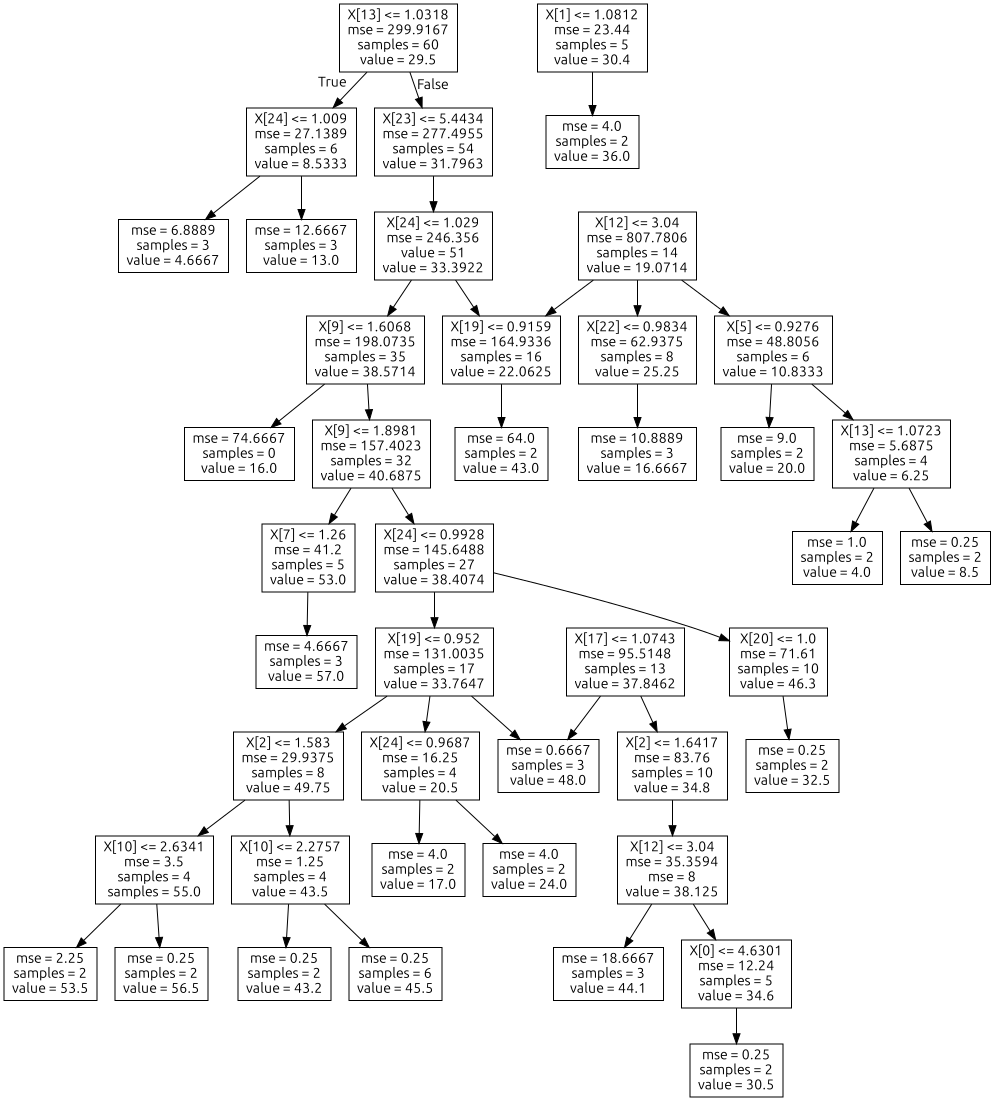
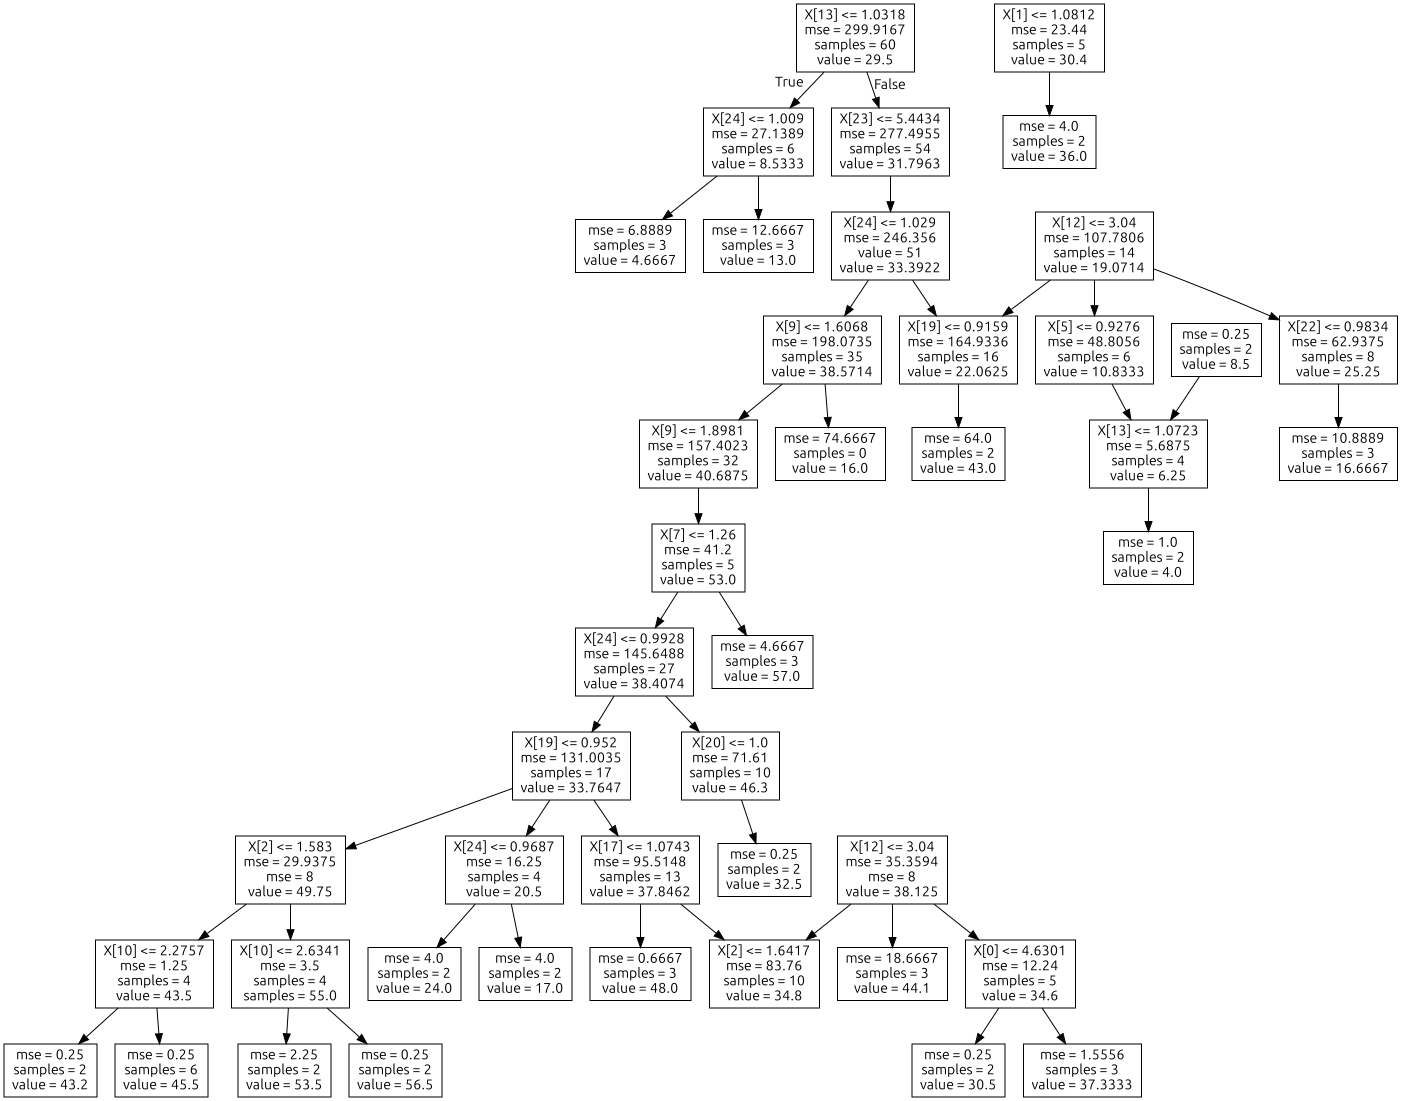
node "X[12] <= 3.04 mse = 807.7806 samples = 14 value = 19.0714": label "X[12] <= 3.04 mse = 807.7806 samples = 14 value = 19.0714" -> "X[12] <= 3.04 mse = 107.7806 samples = 14 value = 19.0714"
node "mse = 9.0 samples = 2 value = 20.0": removed
edge "X[9] <= 1.8981 mse = 157.4023 samples = 32 value = 40.6875" -> "X[24] <= 0.9928 mse = 145.6488 samples = 27 value = 38.4074": now "X[7] <= 1.26 mse = 41.2 samples = 5 value = 53.0" -> "X[24] <= 0.9928 mse = 145.6488 samples = 27 value = 38.4074"
edge "X[13] <= 1.0723 mse = 5.6875 samples = 4 value = 6.25" -> "mse = 0.25 samples = 2 value = 8.5": reversed
edge "X[19] <= 0.952 mse = 131.0035 samples = 17 value = 33.7647" -> "mse = 0.6667 samples = 3 value = 48.0": now "X[19] <= 0.952 mse = 131.0035 samples = 17 value = 33.7647" -> "X[17] <= 1.0743 mse = 95.5148 samples = 13 value = 37.8462"
node "X[2] <= 1.583 mse = 29.9375 samples = 8 value = 49.75": label "X[2] <= 1.583 mse = 29.9375 samples = 8 value = 49.75" -> "X[2] <= 1.583 mse = 29.9375 mse = 8 value = 49.75"
edge "X[2] <= 1.6417 mse = 83.76 samples = 10 value = 34.8" -> "X[12] <= 3.04 mse = 35.3594 mse = 8 value = 38.125": reversed
node "mse = 1.5556 samples = 3 value = 37.3333": added
